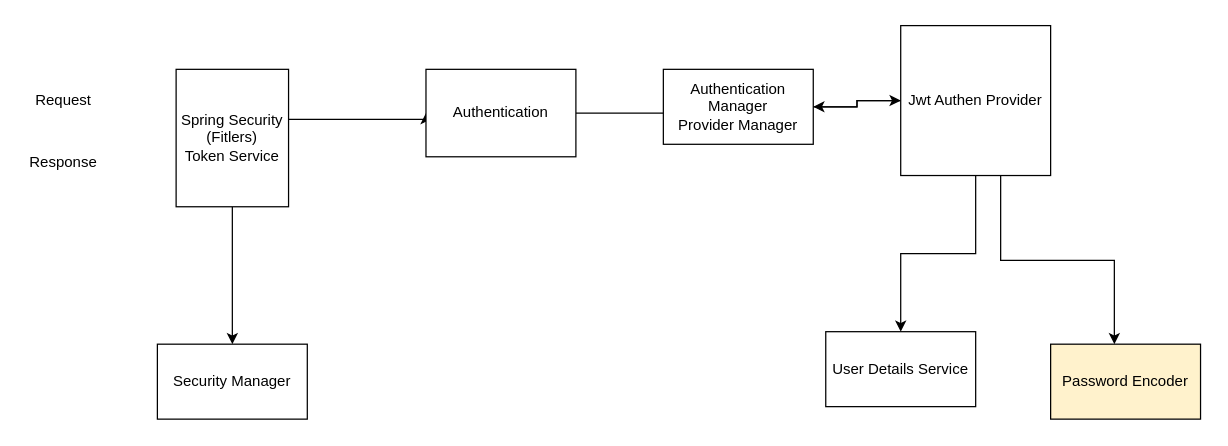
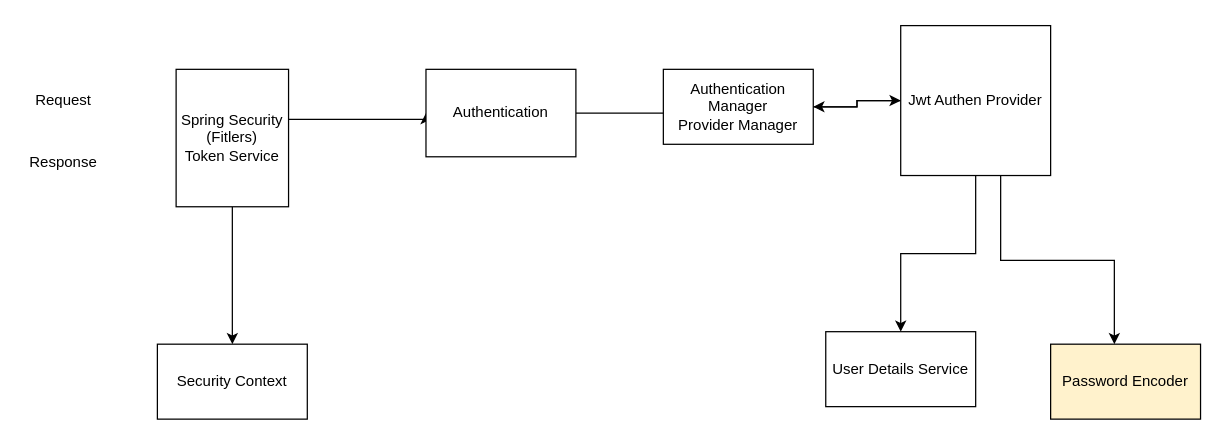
node "Security Manager": label "Security Manager" -> "Security Context"
